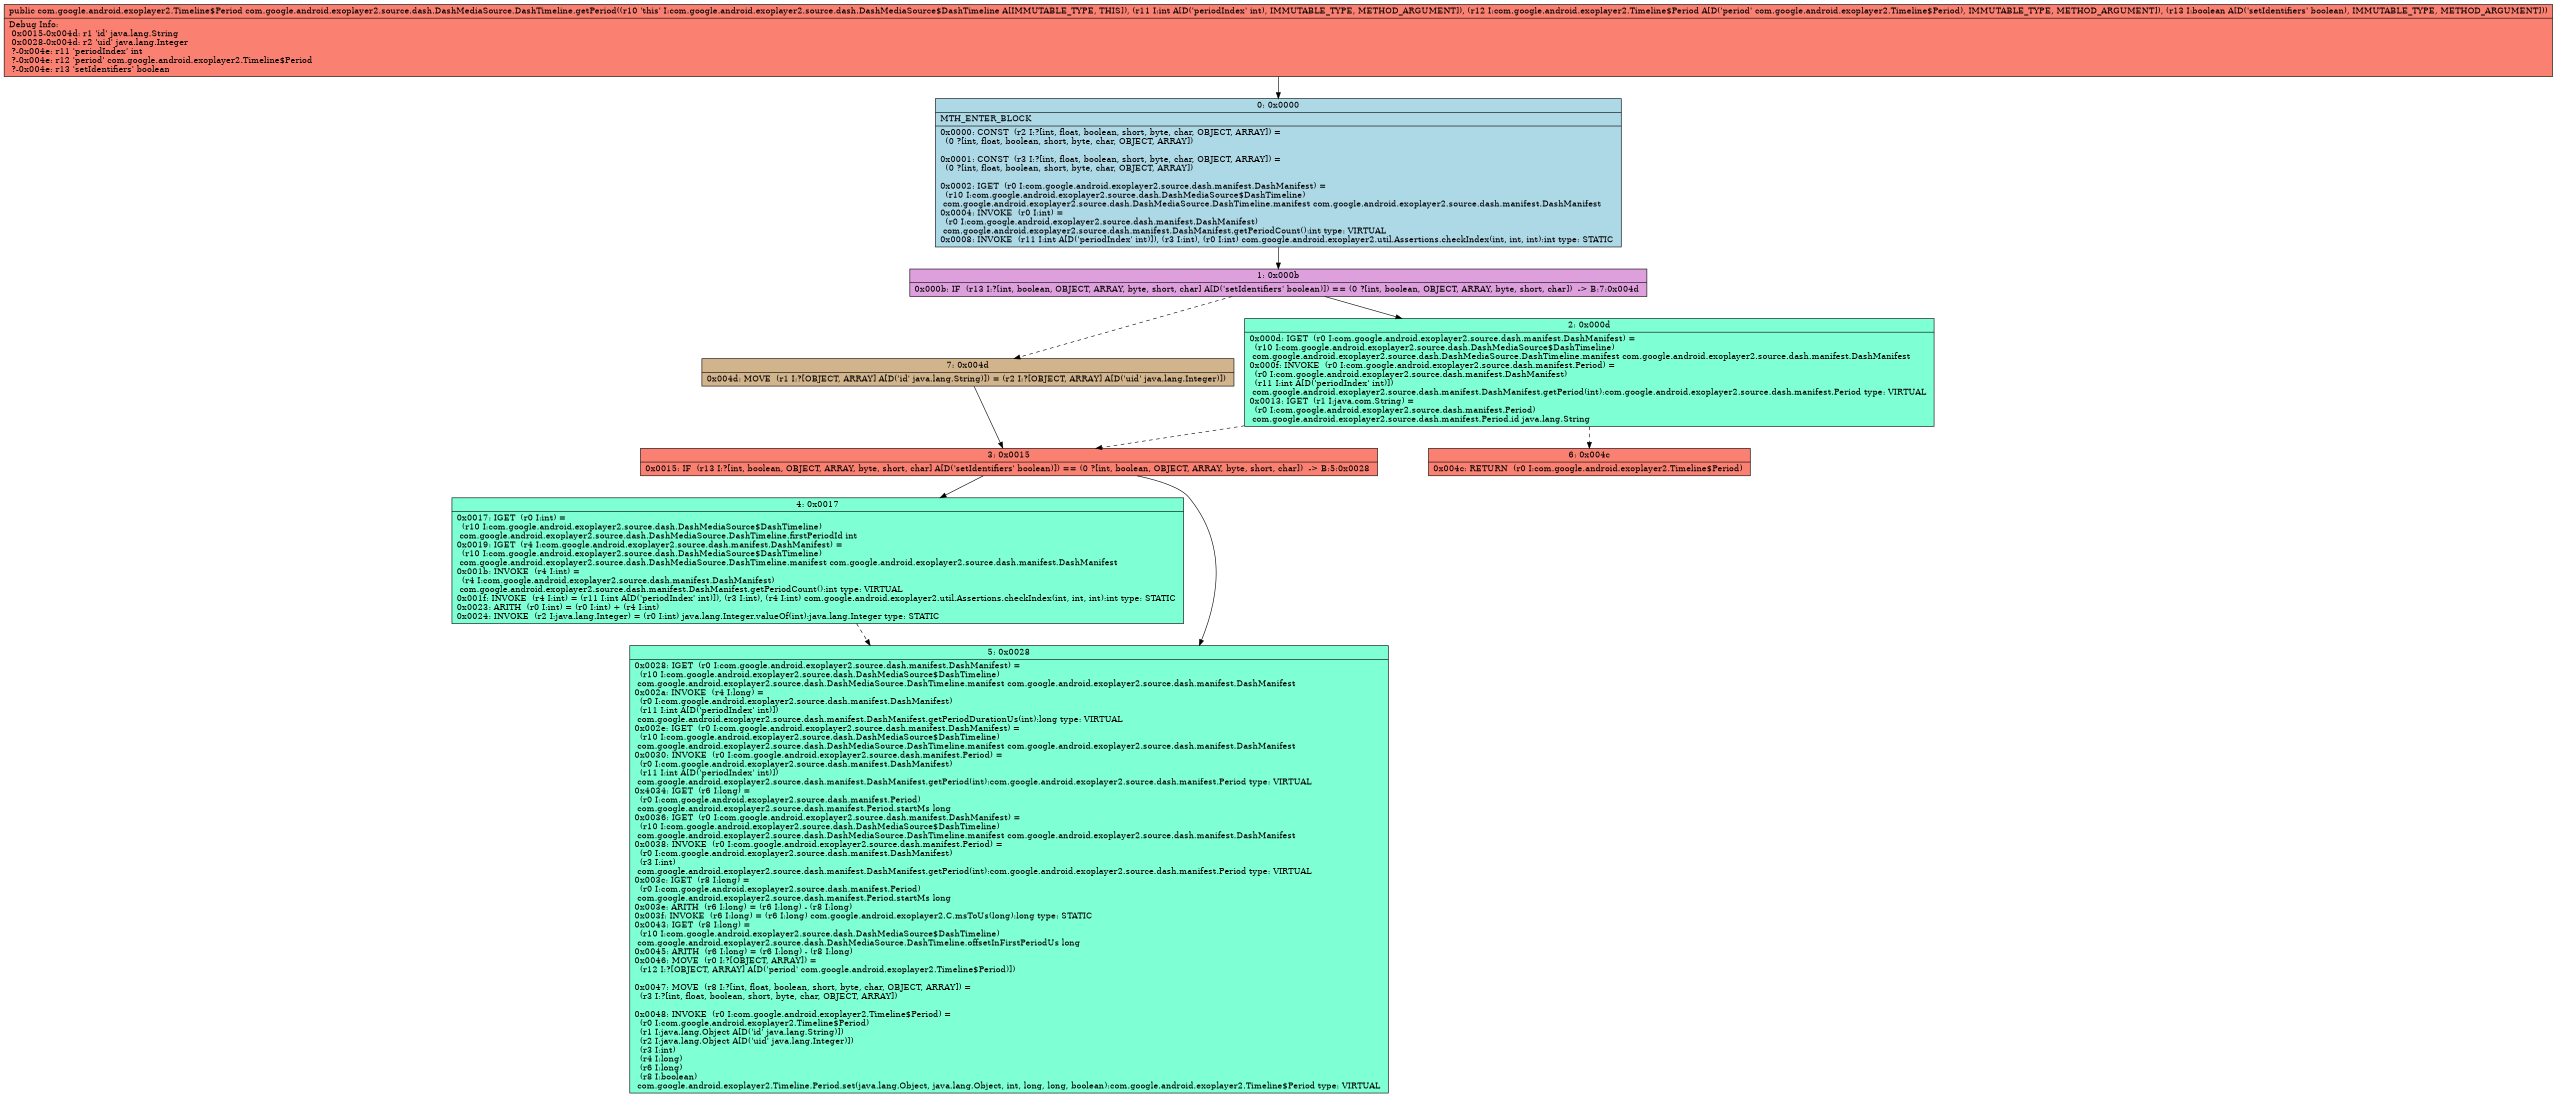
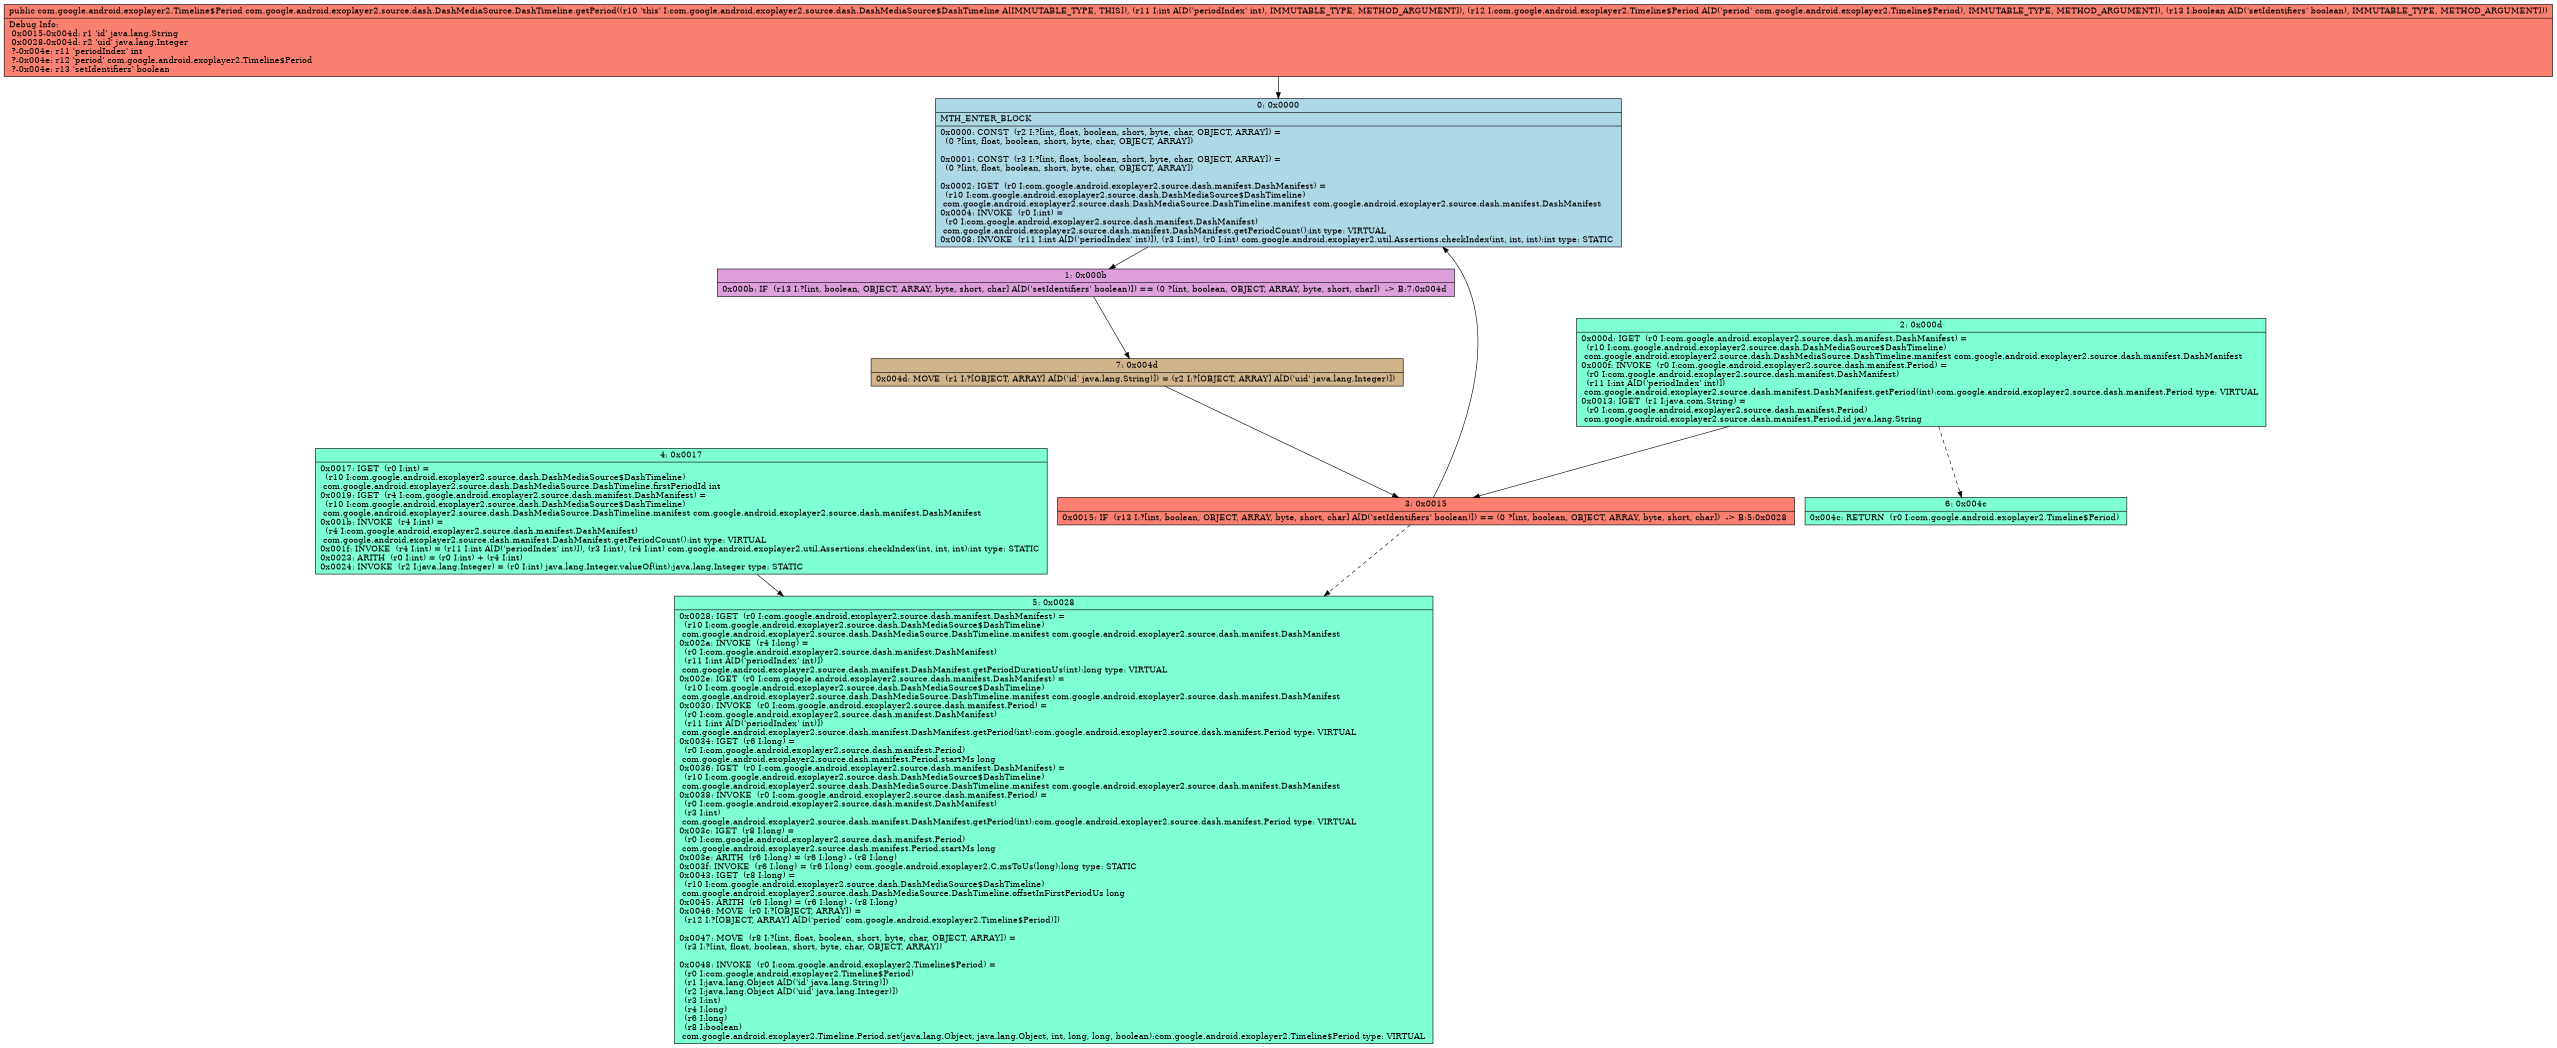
edge "1: 0x000b" -> "2: 0x000d": removed
edge "1: 0x000b" -> "7: 0x004d": style dashed -> solid
edge "2: 0x000d" -> "3: 0x0015": style dashed -> solid
node "6: 0x004c": fillcolor salmon -> aquamarine
edge "3: 0x0015" -> "4: 0x0017": now "3: 0x0015" -> "0: 0x0000"
edge "3: 0x0015" -> "5: 0x0028": style solid -> dashed
edge "4: 0x0017" -> "5: 0x0028": style dashed -> solid
node "5: 0x0028": text "0x4034: IGET  (r6 I:long) =" -> "0x0034: IGET  (r6 I:long) ="
